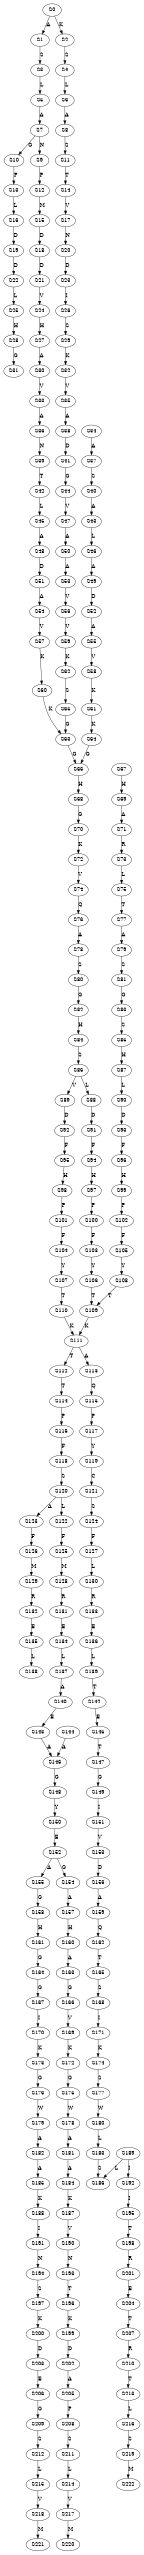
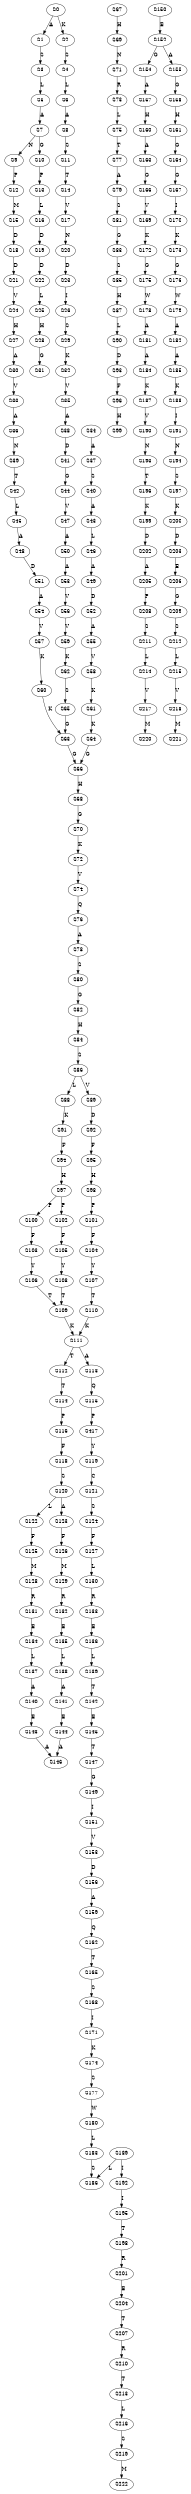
edge "S69" -> "S71": label "A" -> "N"
edge "S88" -> "S91": label "D" -> "K"
edge "S99" -> "S102": now "S97" -> "S102"
node "S117": label "S117" -> "S417"
node "S141": added
node "S148": removed
